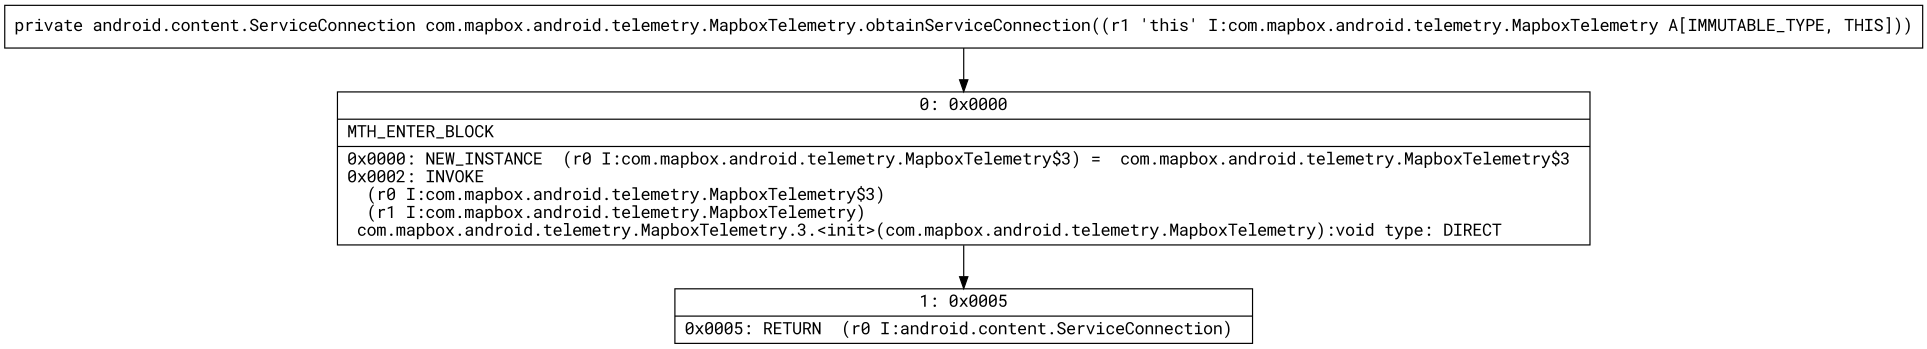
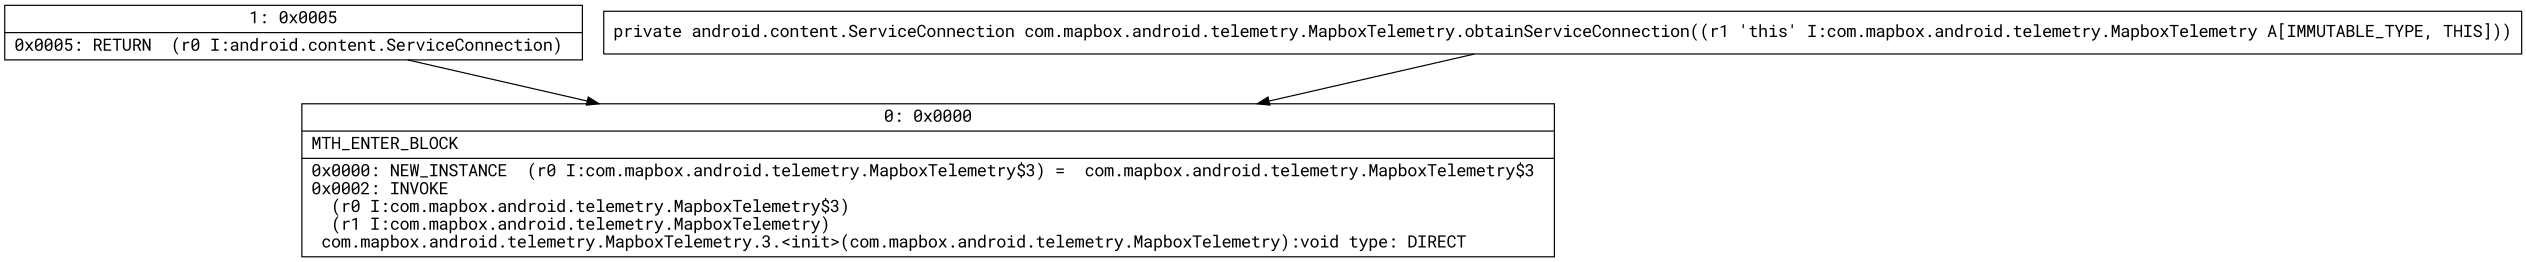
edge "0: 0x0000" -> "1: 0x0005": reversed
